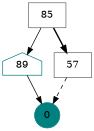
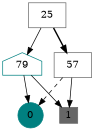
node "85": label "85" -> "25"
node "89": label "89" -> "79"
node "1": added
